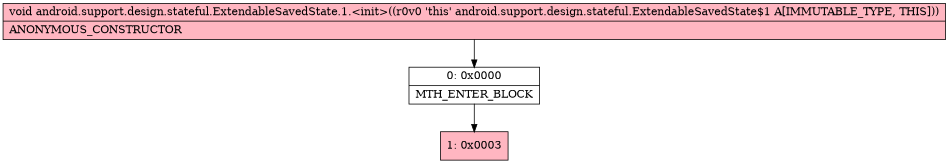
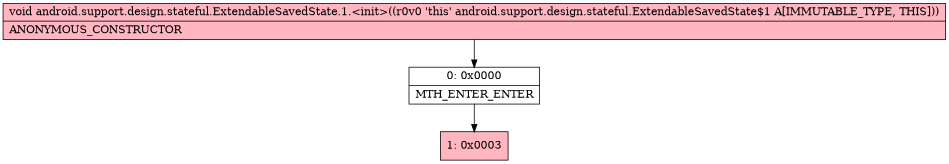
node "0: 0x0000": text "MTH_ENTER_BLOCK" -> "MTH_ENTER_ENTER"
